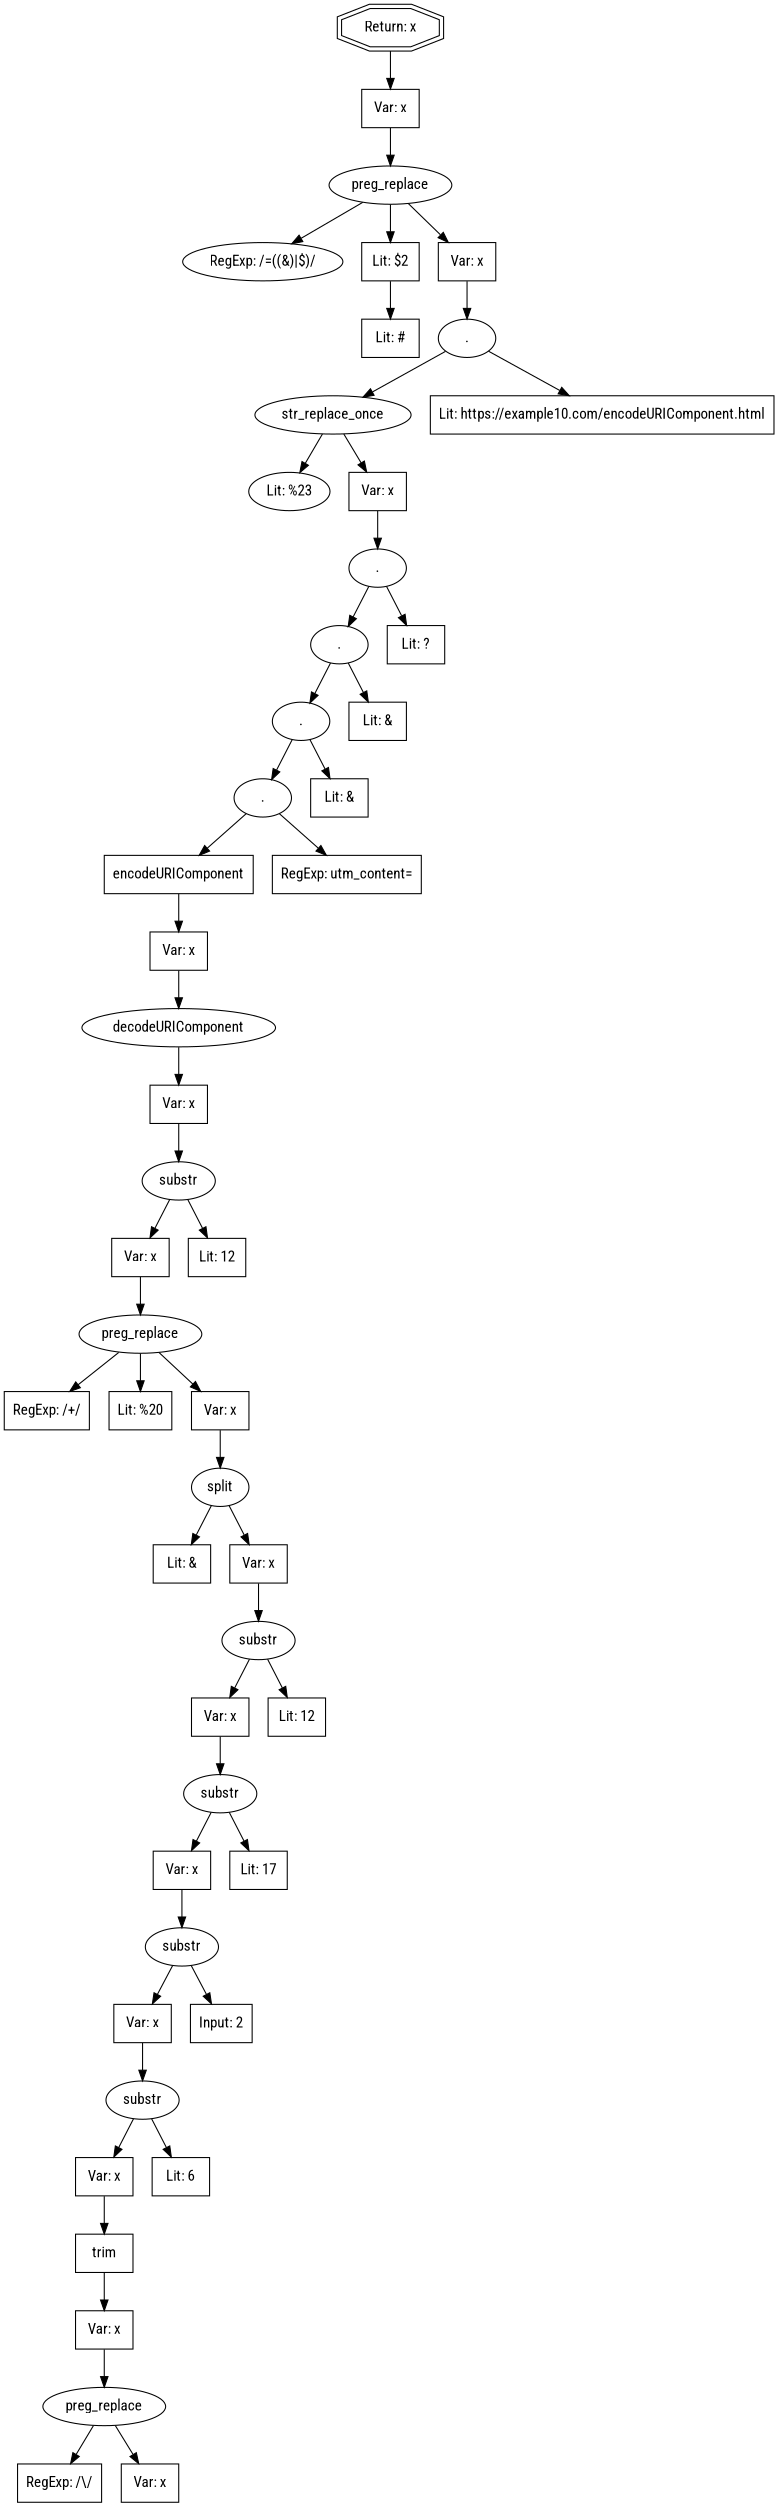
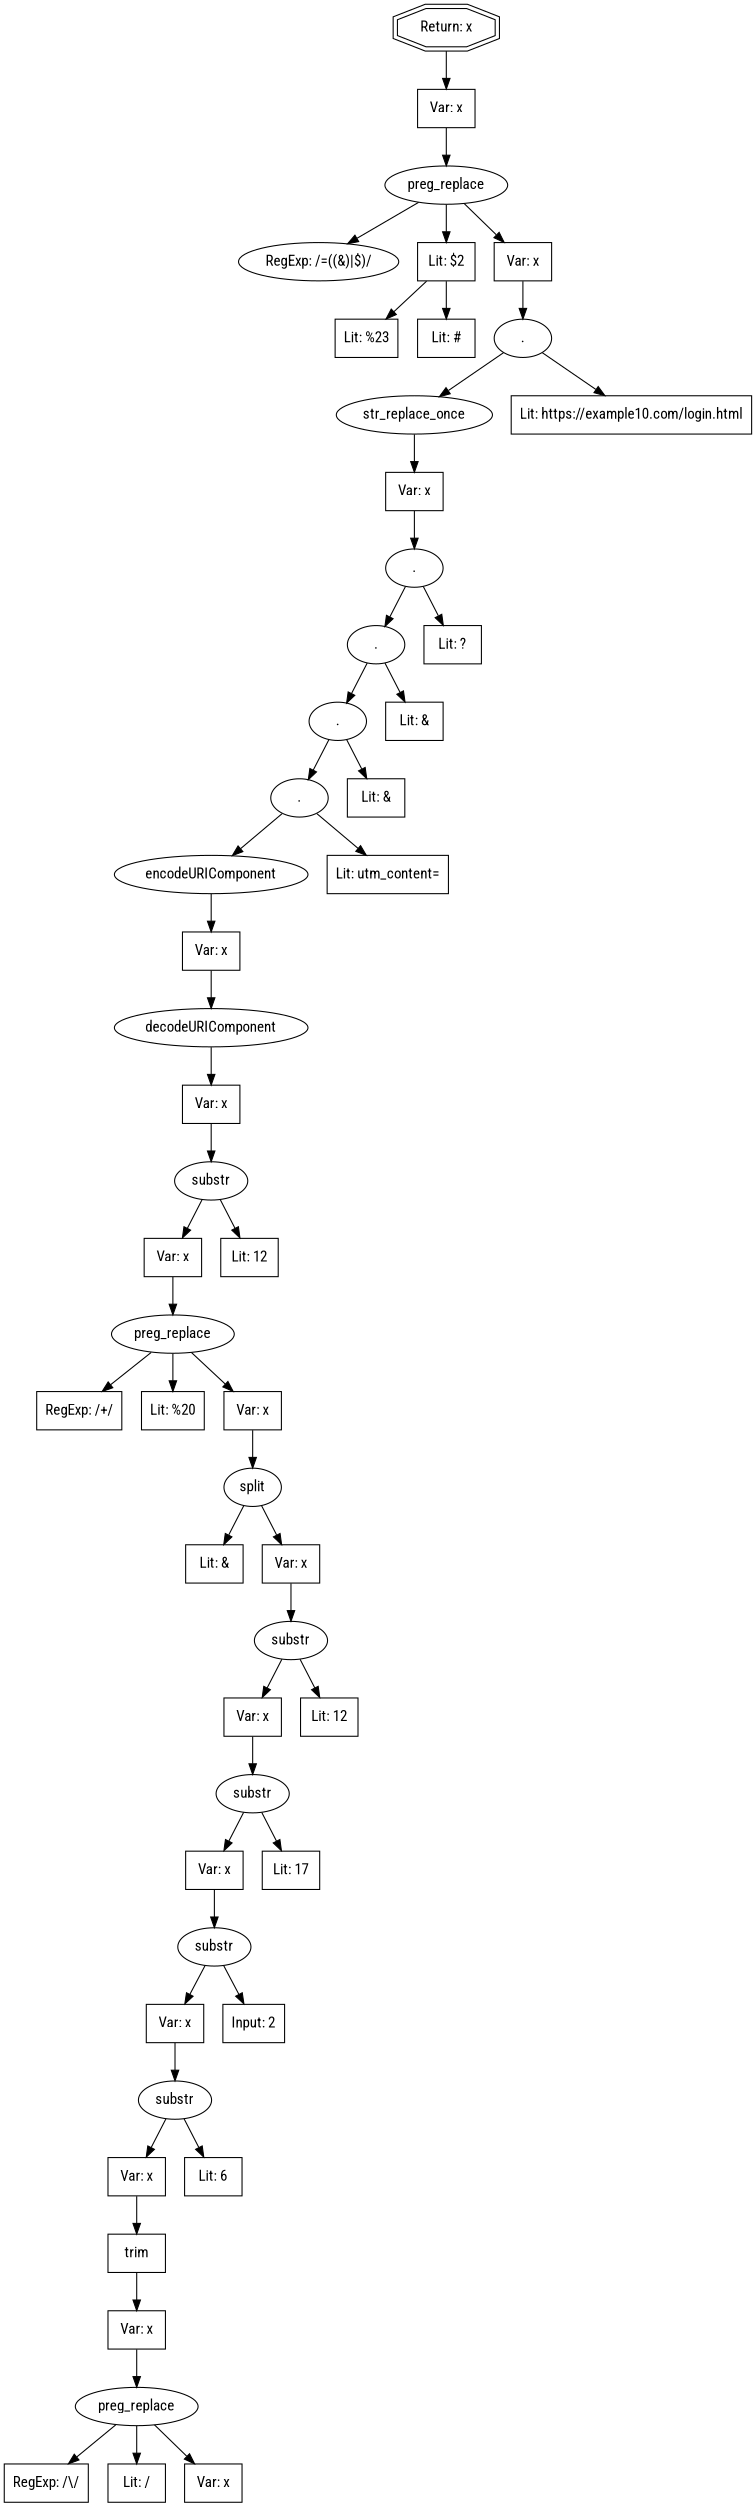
node "Lit: https://example10.com/encodeURIComponent.html": label "Lit: https://example10.com/encodeURIComponent.html" -> "Lit: https://example10.com/login.html"
edge "str_replace_once" -> "Lit: %23": now "Lit: $2" -> "Lit: %23"
node "Lit: %23": shape ellipse -> box
node "encodeURIComponent": shape box -> ellipse
node "RegExp: utm_content=": label "RegExp: utm_content=" -> "Lit: utm_content="
node "Lit: /": added
